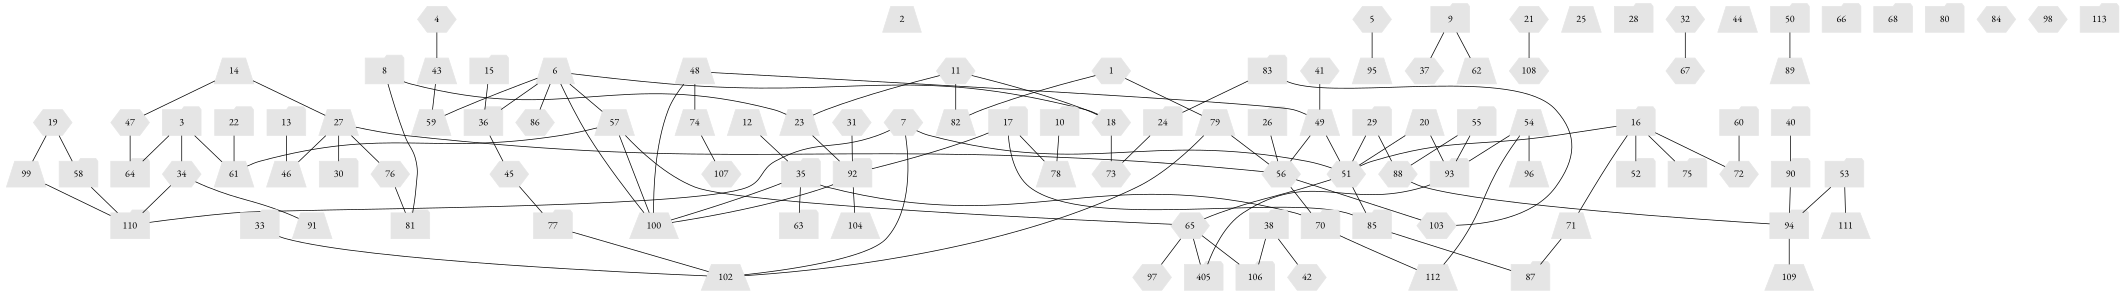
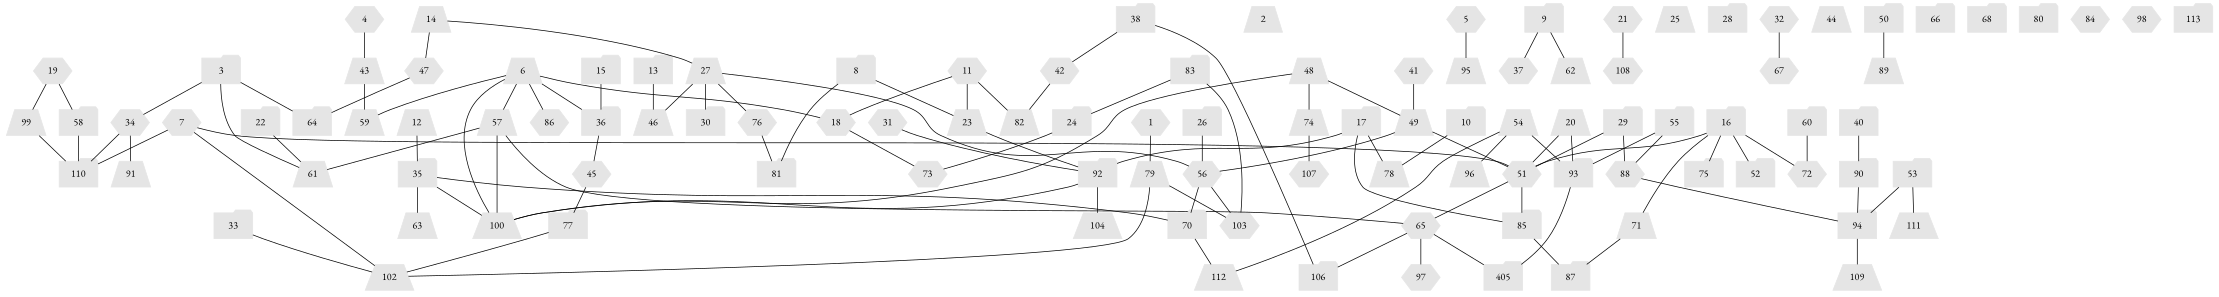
edge "1" -- "82": now "42" -- "82"
edge "79" -- "56": now "79" -- "103"
node "63": shape folder -> trapezium
